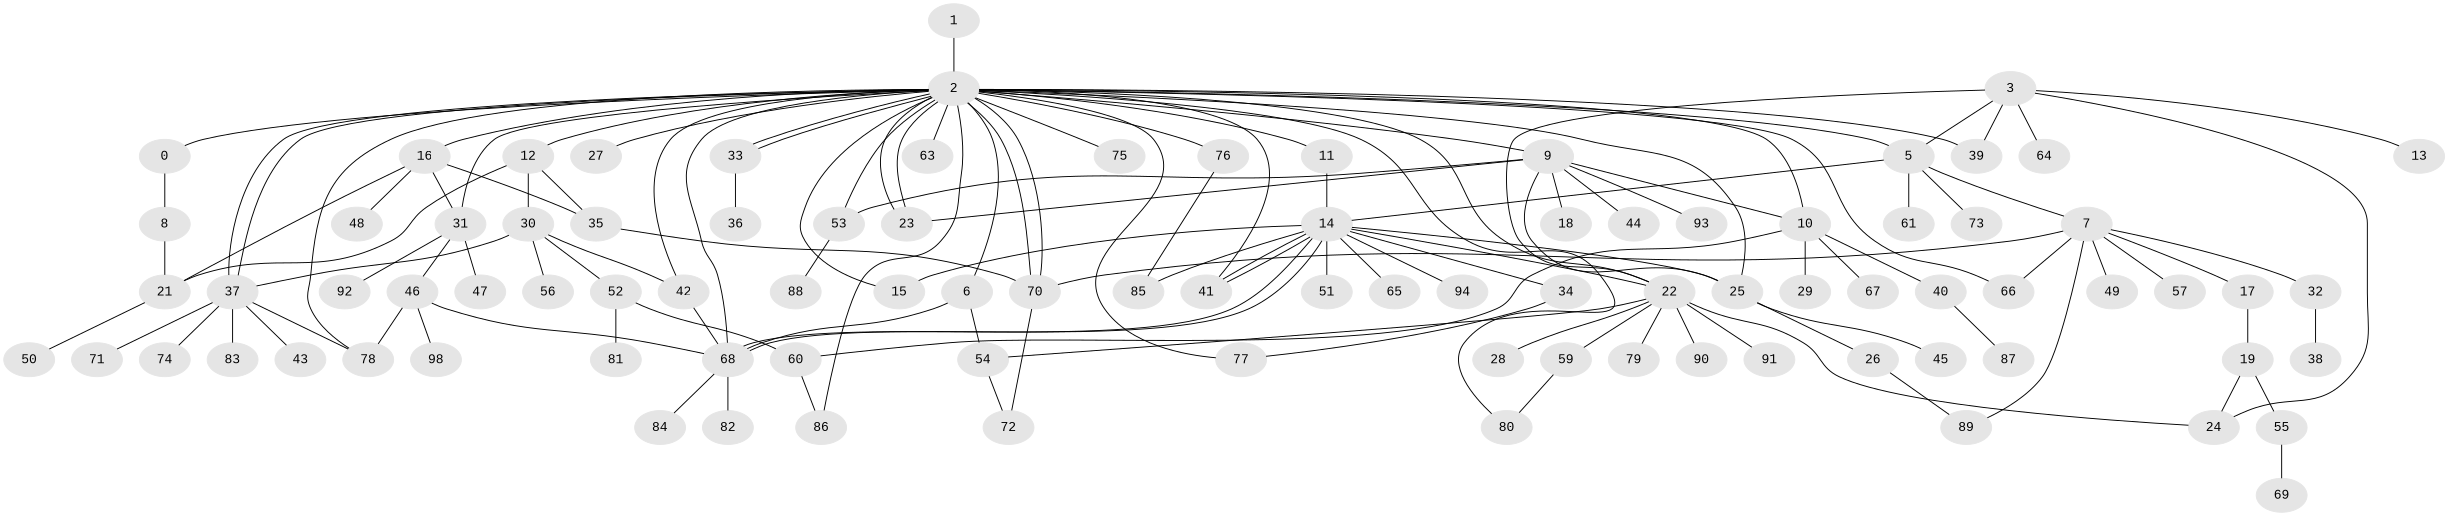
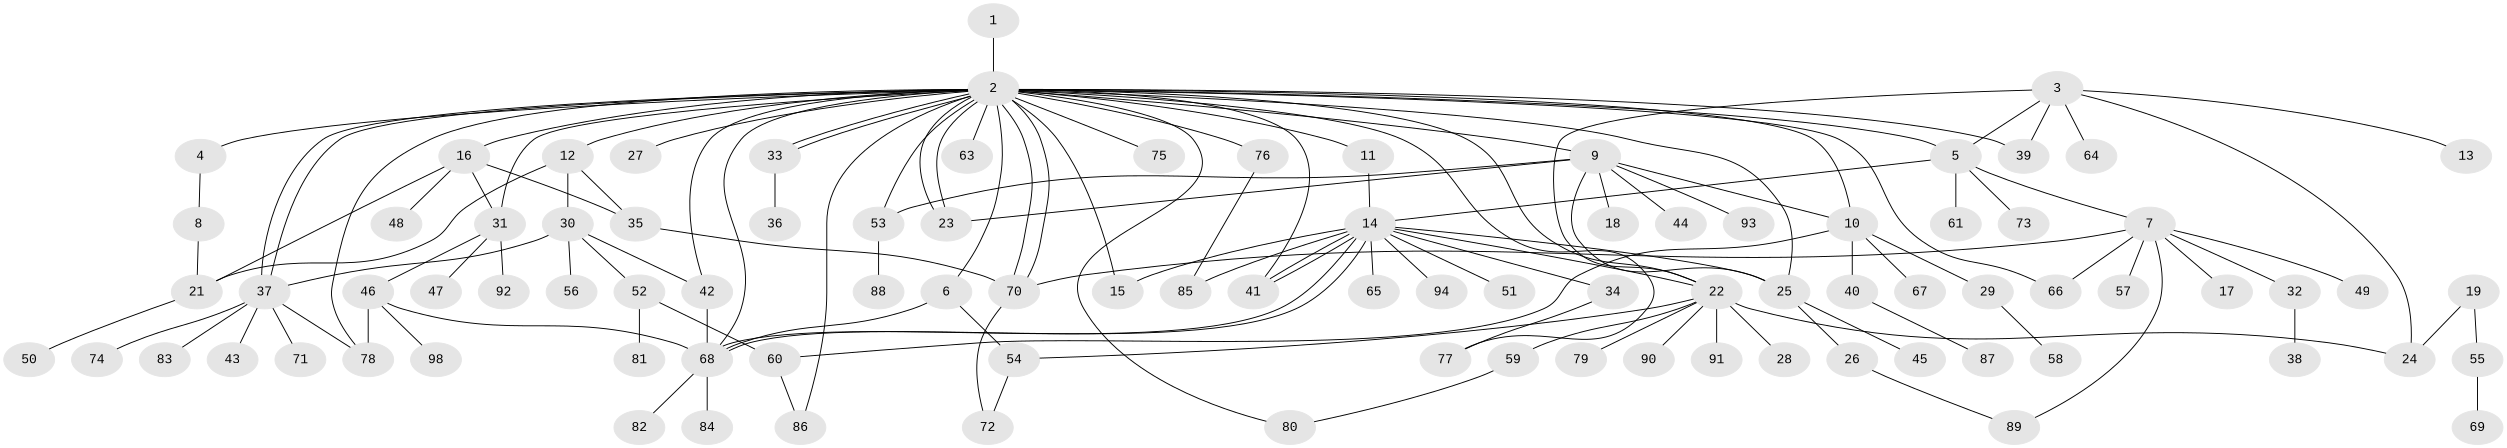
node "0": label "0" -> "4"
edge "17" -- "19": removed
node "58": added
